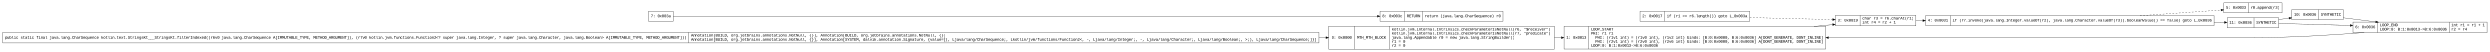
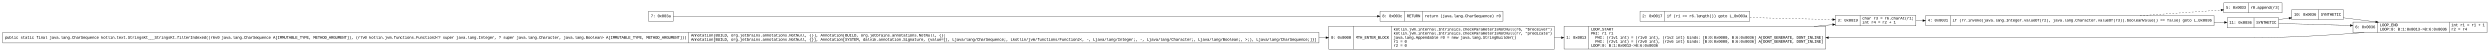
node "0: 0x0000": text "MTH_MTH_BLOCK" -> "MTH_ENTER_BLOCK"
